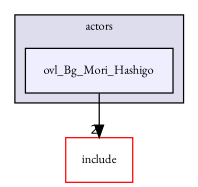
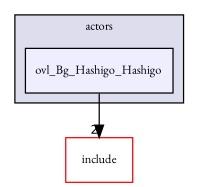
node "ovl_Bg_Mori_Hashigo": label "ovl_Bg_Mori_Hashigo" -> "ovl_Bg_Hashigo_Hashigo"
